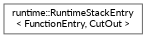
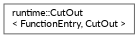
node "runtime::RuntimeStackEntry < FunctionEntry, CutOut >": label "runtime::RuntimeStackEntry < FunctionEntry, CutOut >" -> "runtime::CutOut < FunctionEntry, CutOut >"
